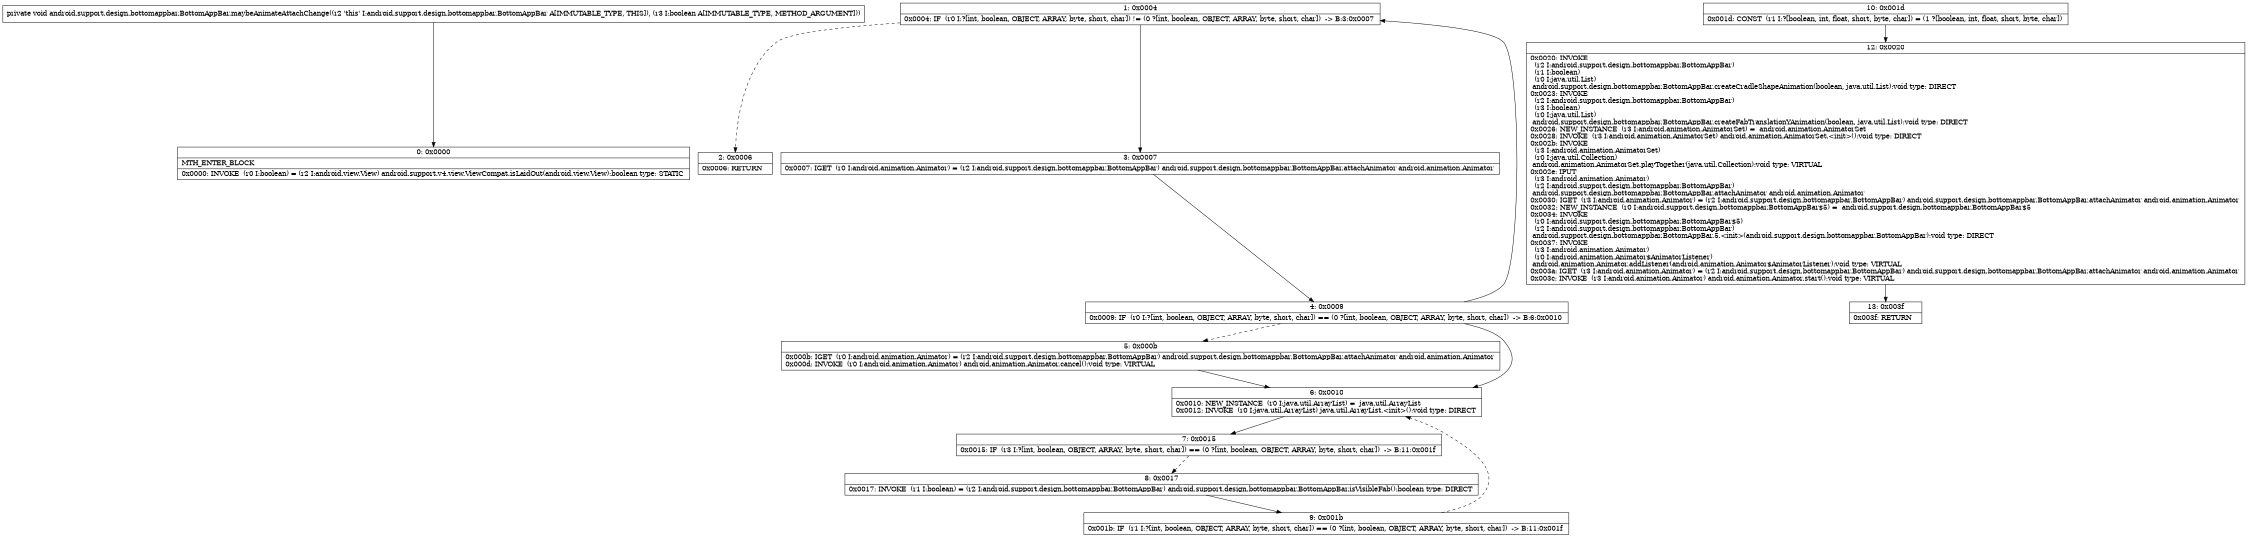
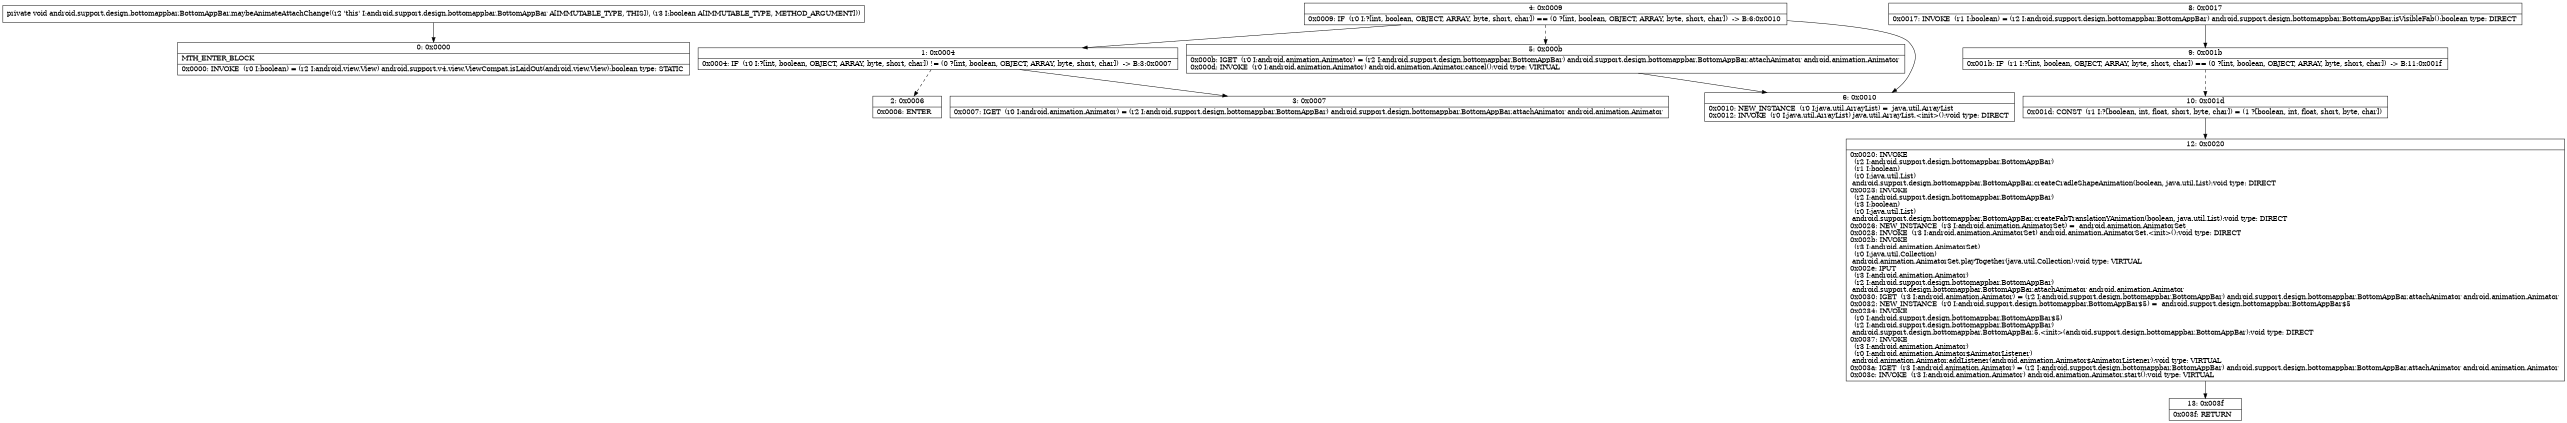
node "2: 0x0006": text "0x0006: RETURN" -> "0x0006: ENTER"
node "12: 0x0020": text "0x0034: INVOKE" -> "0x0234: INVOKE"
edge "3: 0x0007" -> "4: 0x0009": removed
node "7: 0x0015": removed
edge "9: 0x001b" -> "6: 0x0010": now "9: 0x001b" -> "10: 0x001d"
